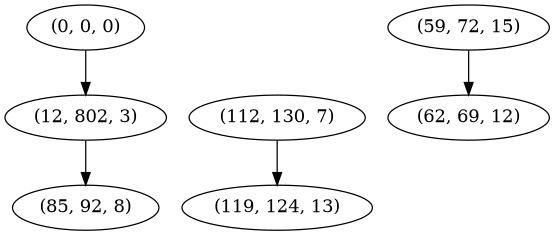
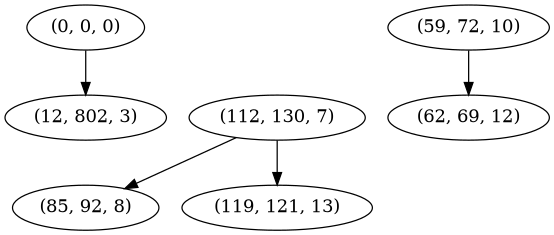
node "(59, 72, 15)": label "(59, 72, 15)" -> "(59, 72, 10)"
edge "(12, 802, 3)" -> "(85, 92, 8)": now "(112, 130, 7)" -> "(85, 92, 8)"
node "(119, 124, 13)": label "(119, 124, 13)" -> "(119, 121, 13)"
